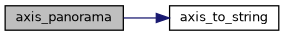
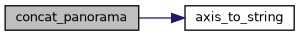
node "axis_panorama": label "axis_panorama" -> "concat_panorama"
